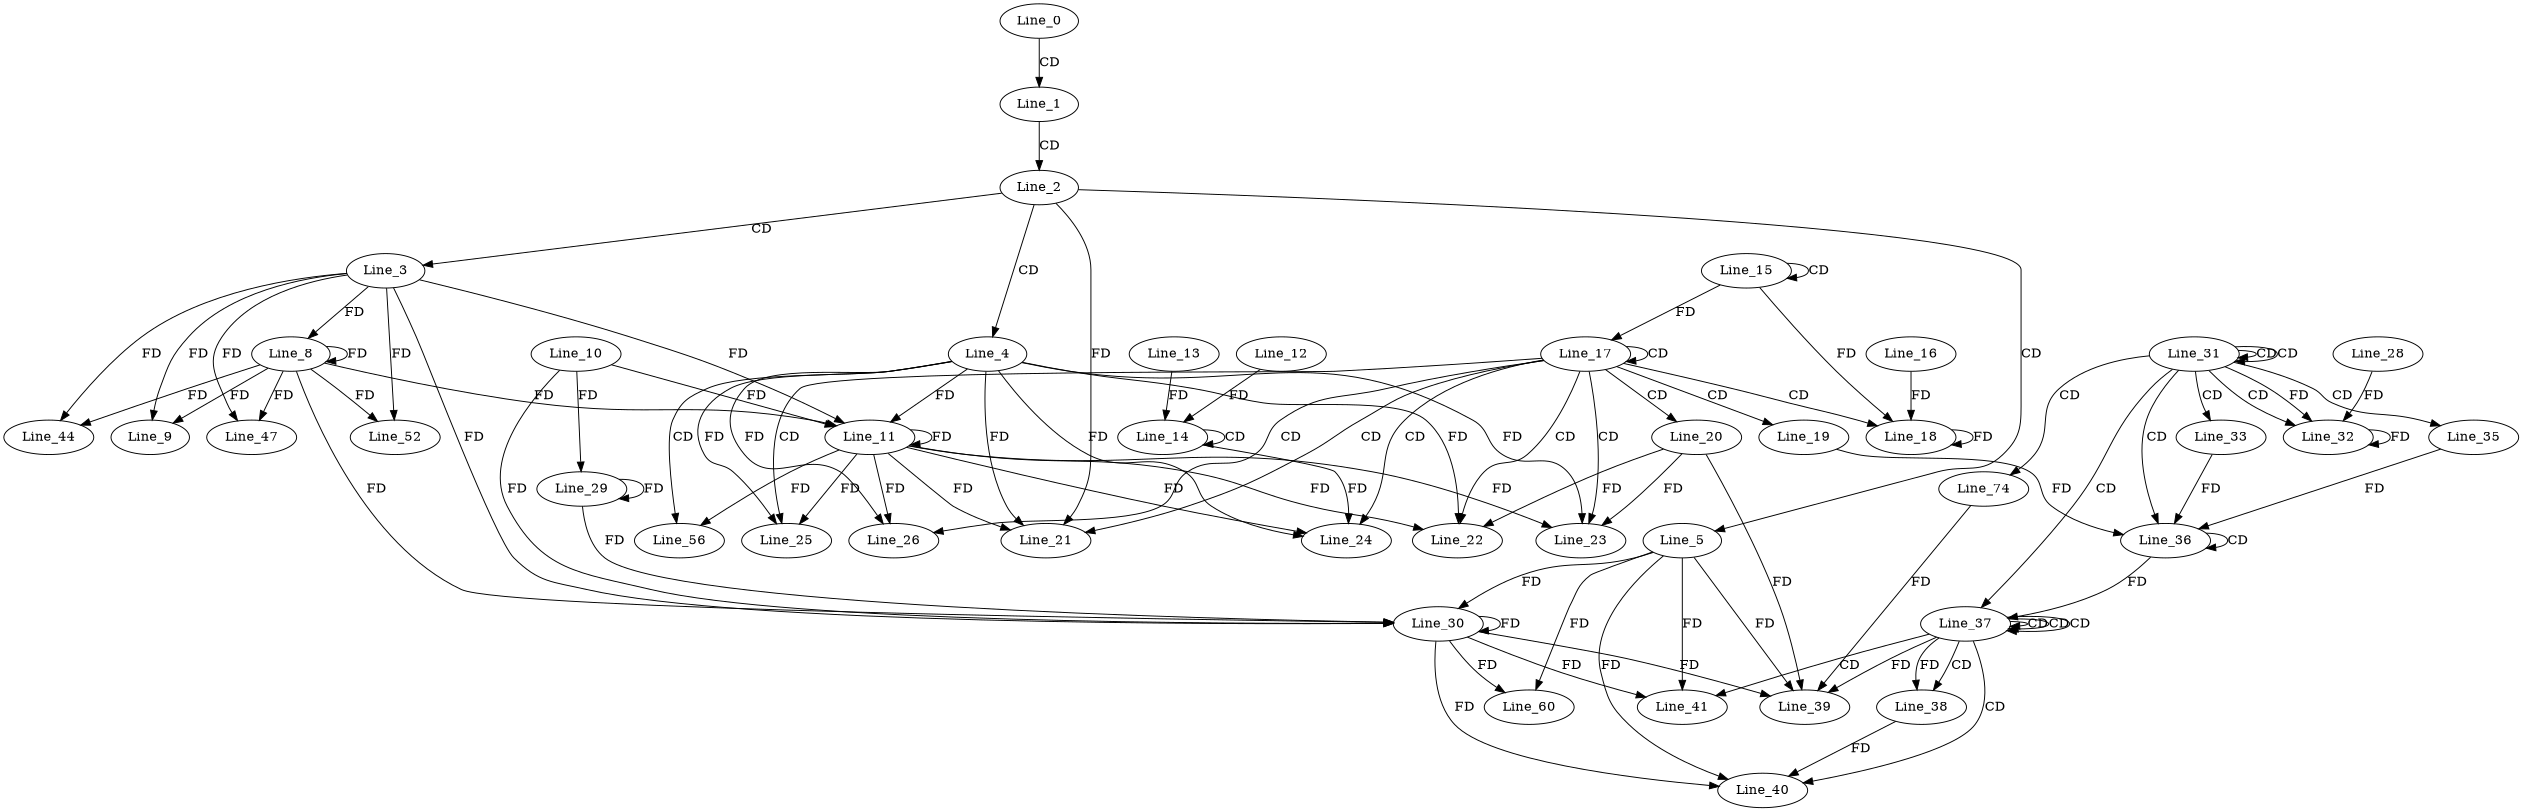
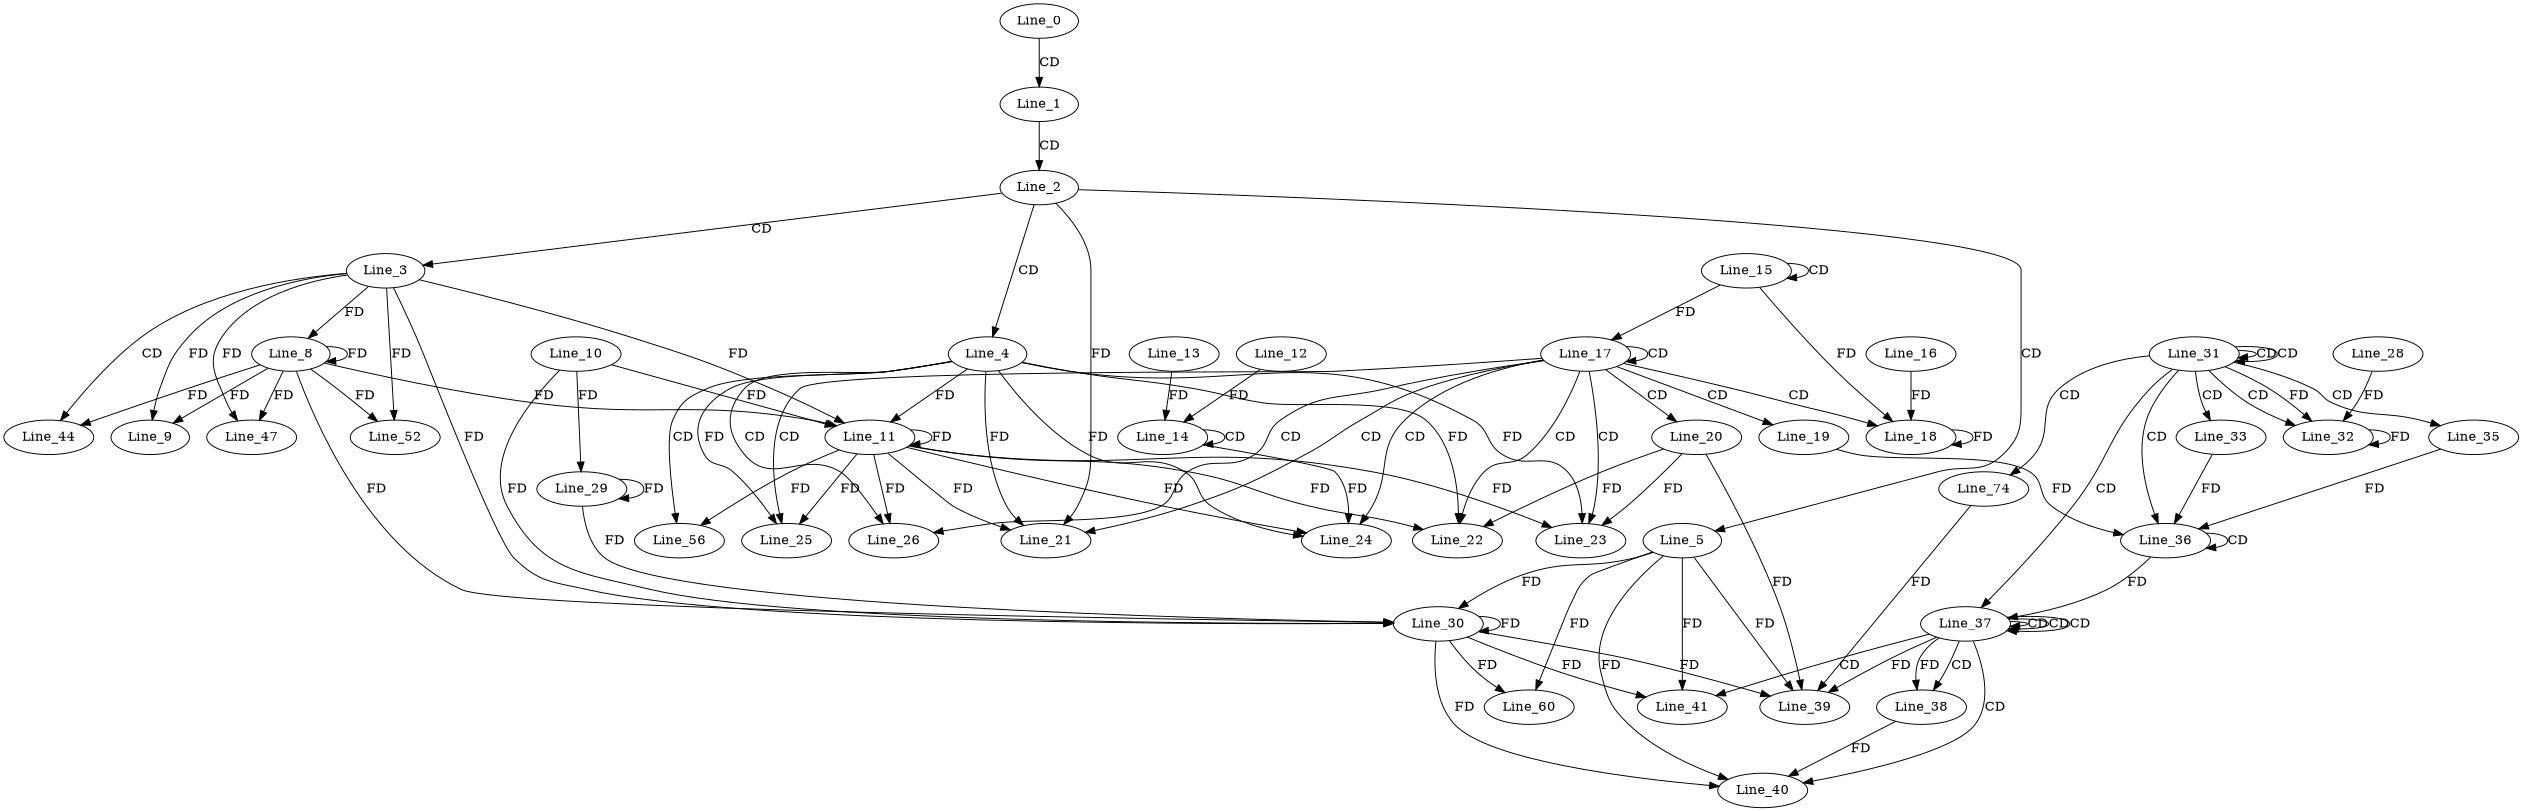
edge "Line_3" -> "Line_44": label "FD" -> "CD"
edge "Line_4" -> "Line_26": label "FD" -> "CD"
